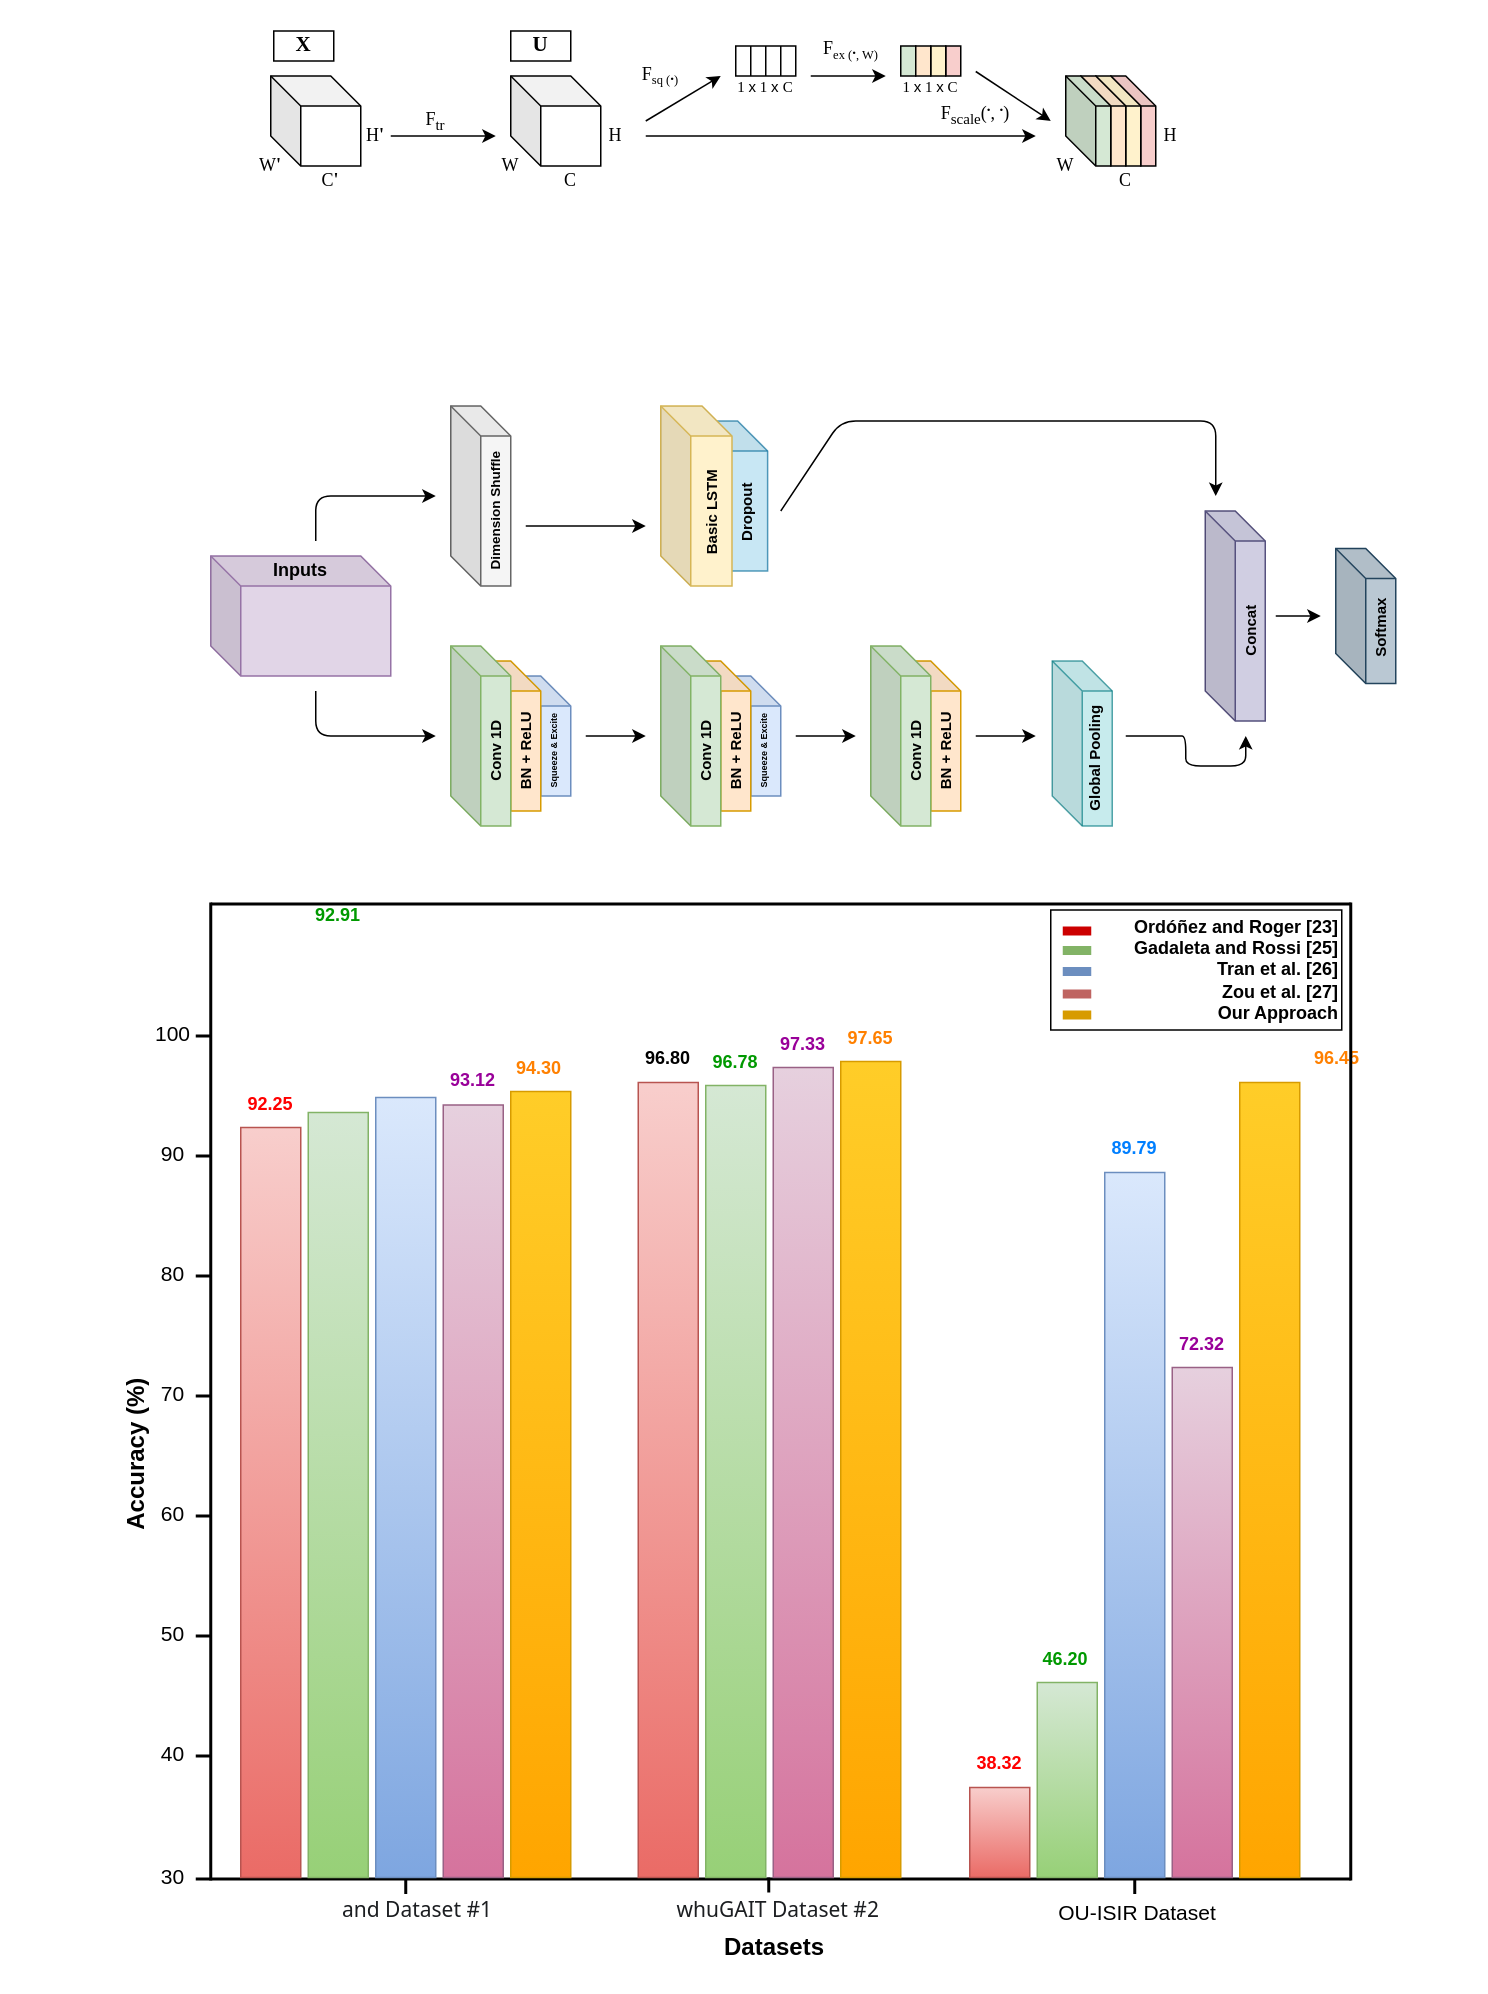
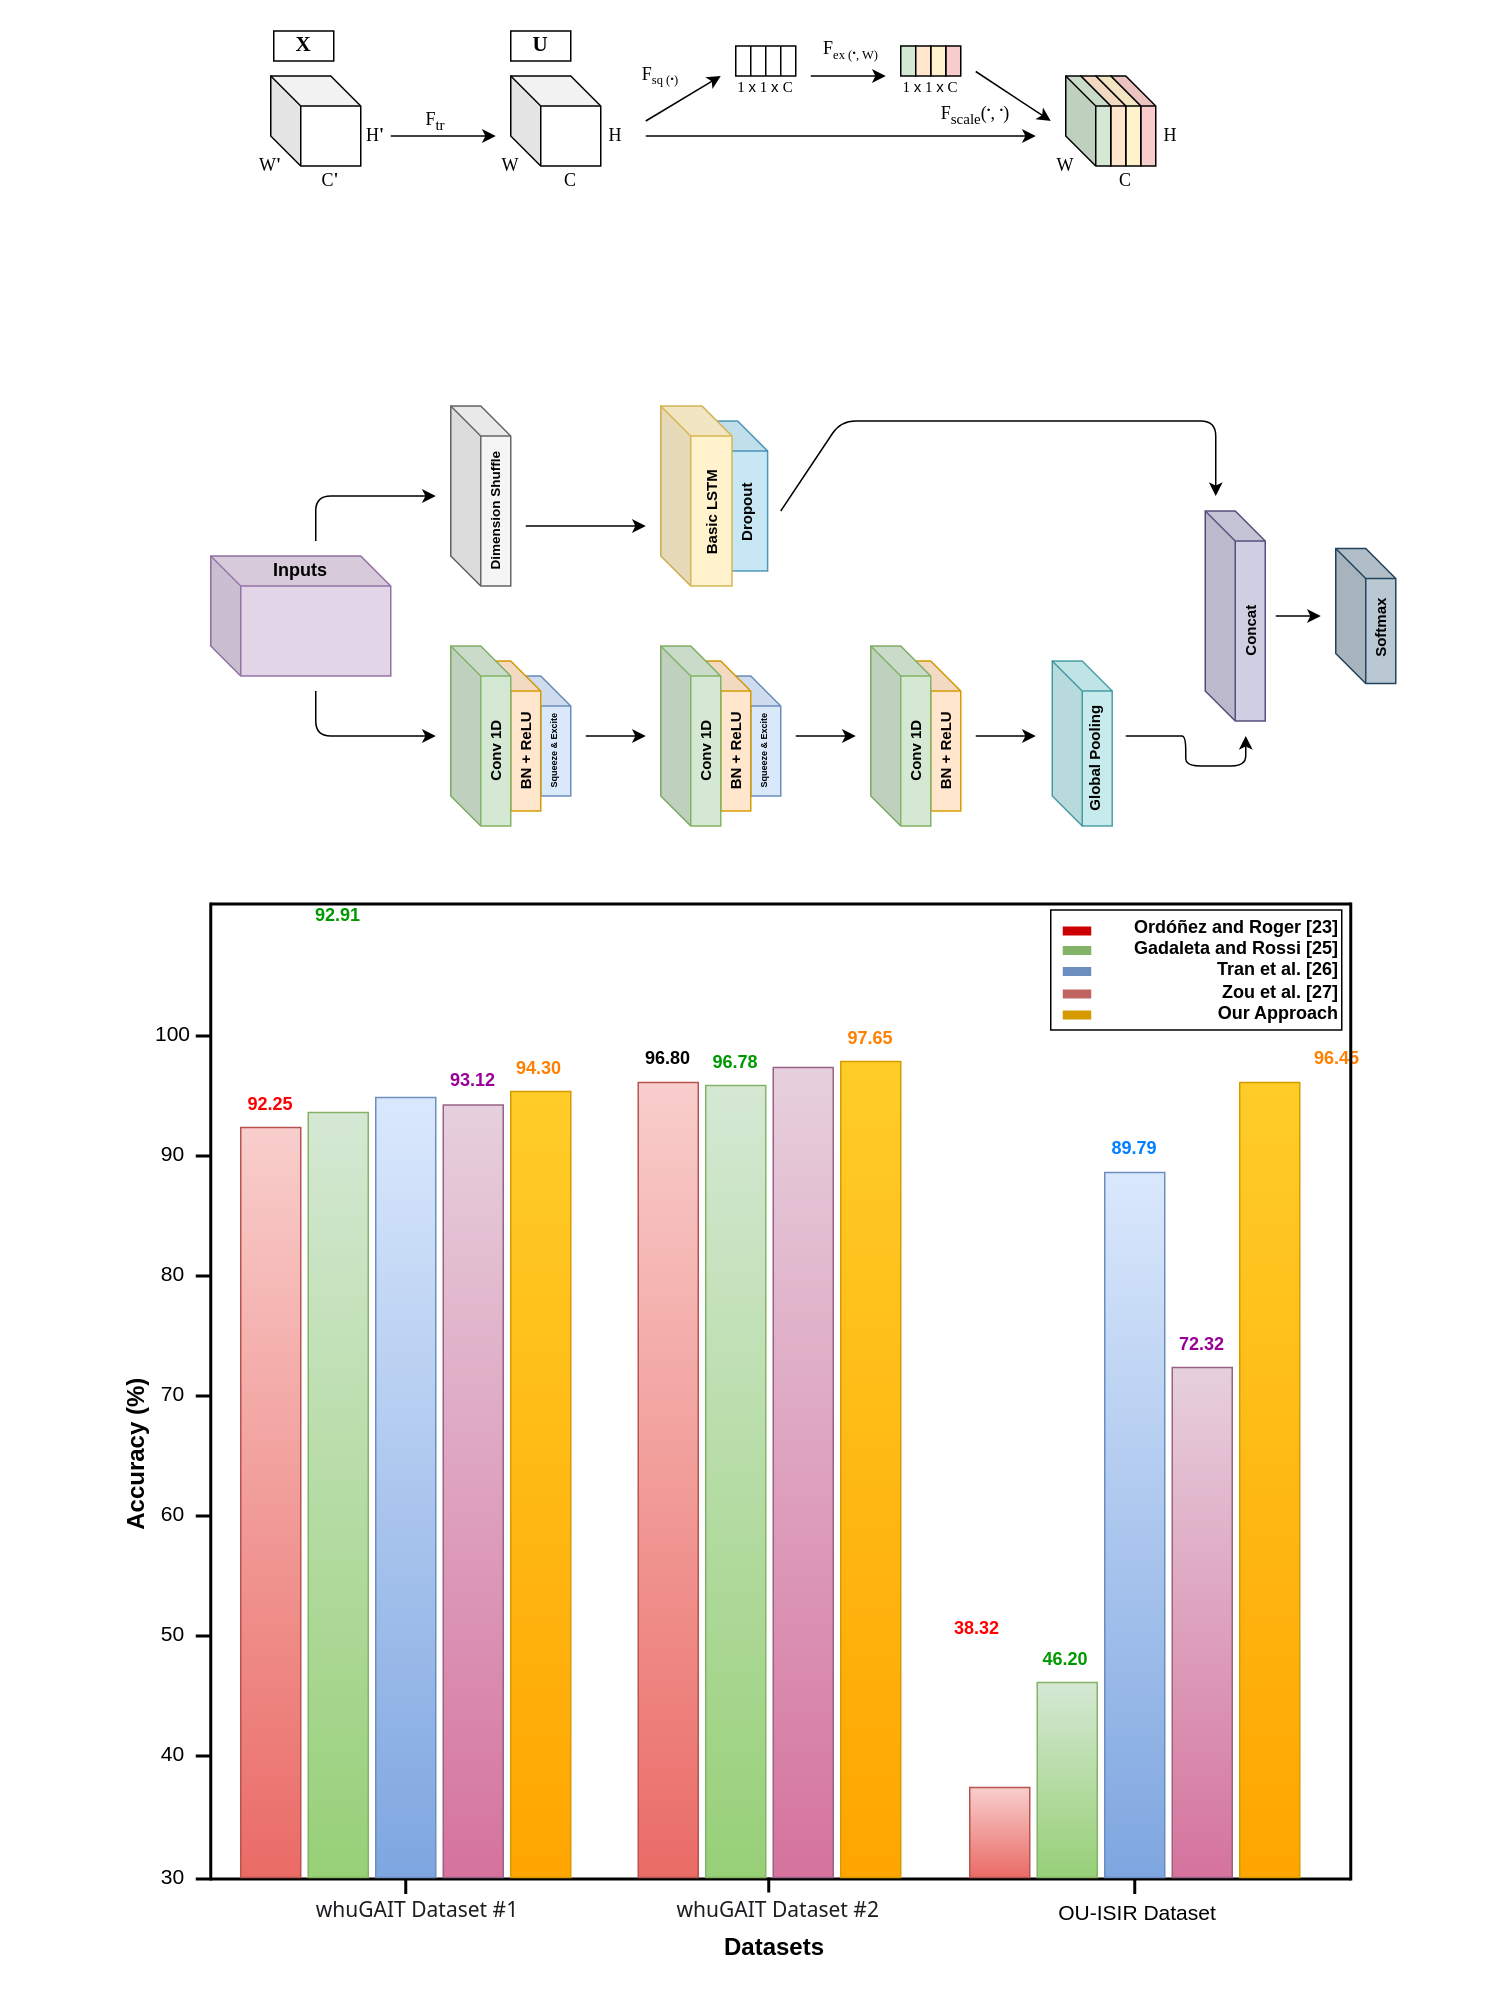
node "97.33": removed
node "38.32": moved (1000, 1763) -> (977, 1628)
node "Nahian sent Today at 10:42 PM and Dataset #1": label "Nahian sent Today at 10:42 PM and Dataset #1" -> "Nahian sent Today at 10:42 PM whuGAIT Dataset #1"
